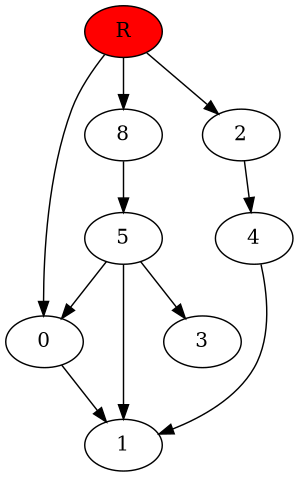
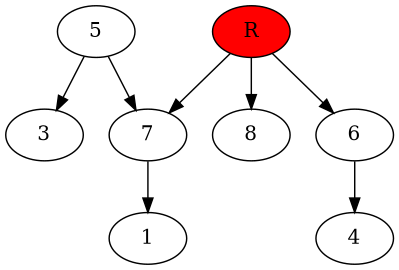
node "2": label "2" -> "6"
edge "8" -> "5": removed
edge "5" -> "1": removed
node "0": label "0" -> "7"
edge "4" -> "1": removed
